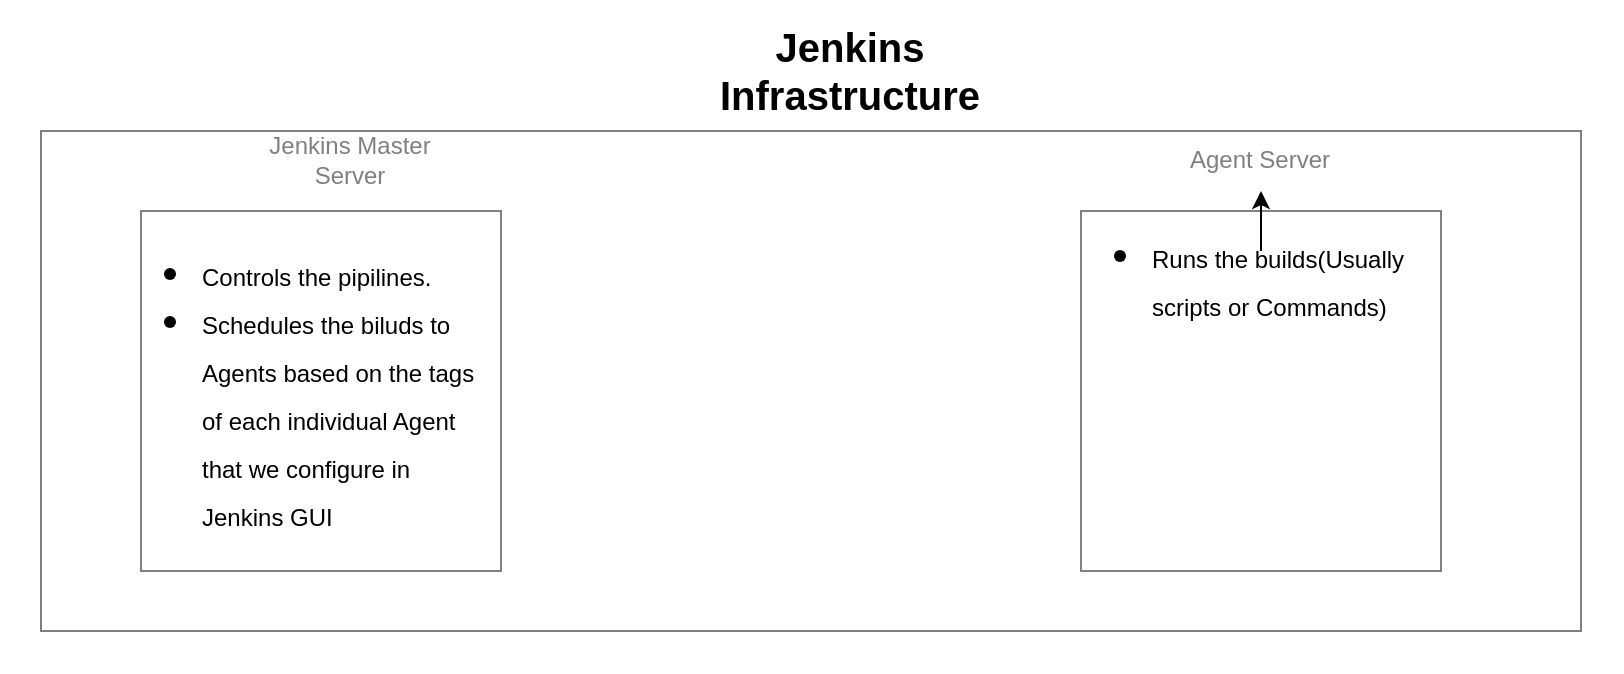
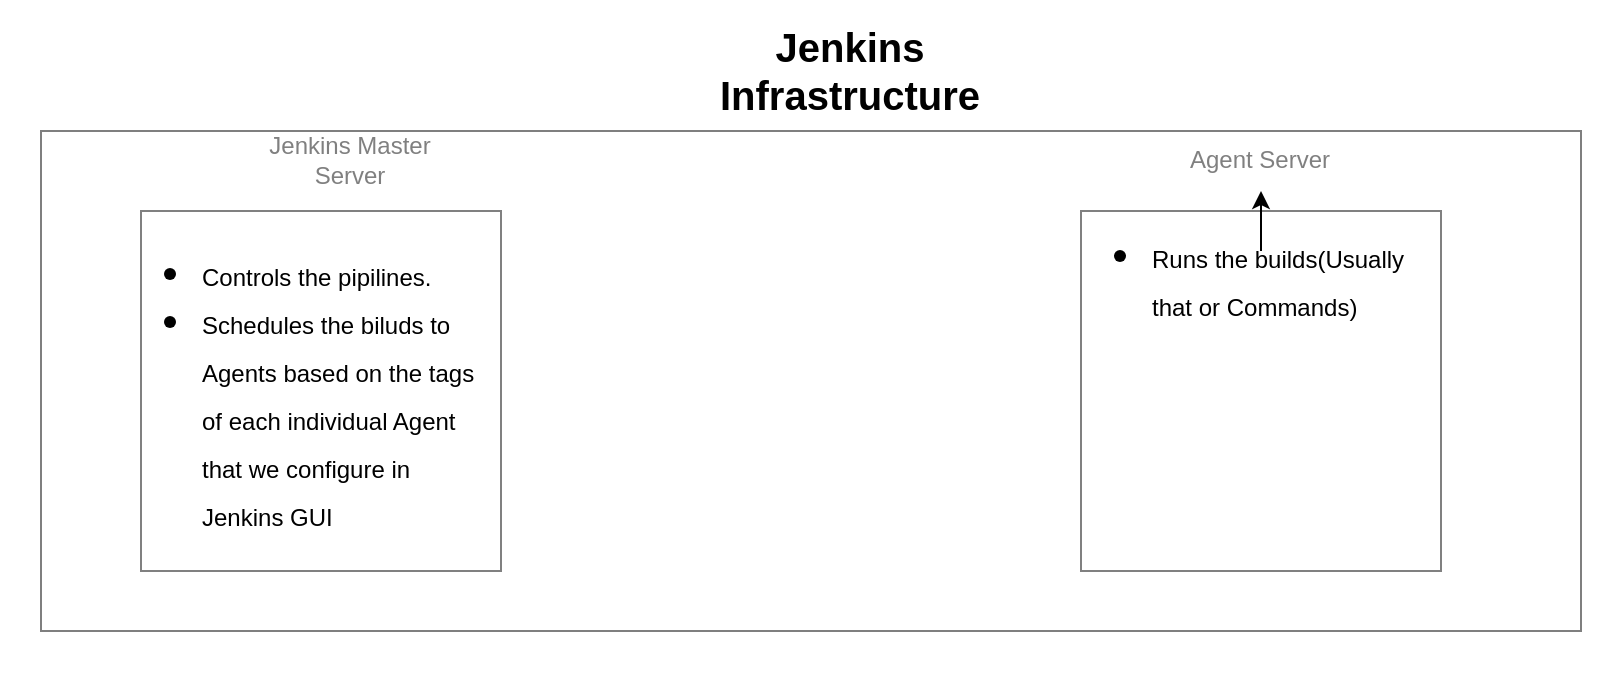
node "Runs the builds(Usually scripts or Commands)": label "Runs the builds(Usually scripts or Commands)" -> "Runs the builds(Usually that or Commands)"
